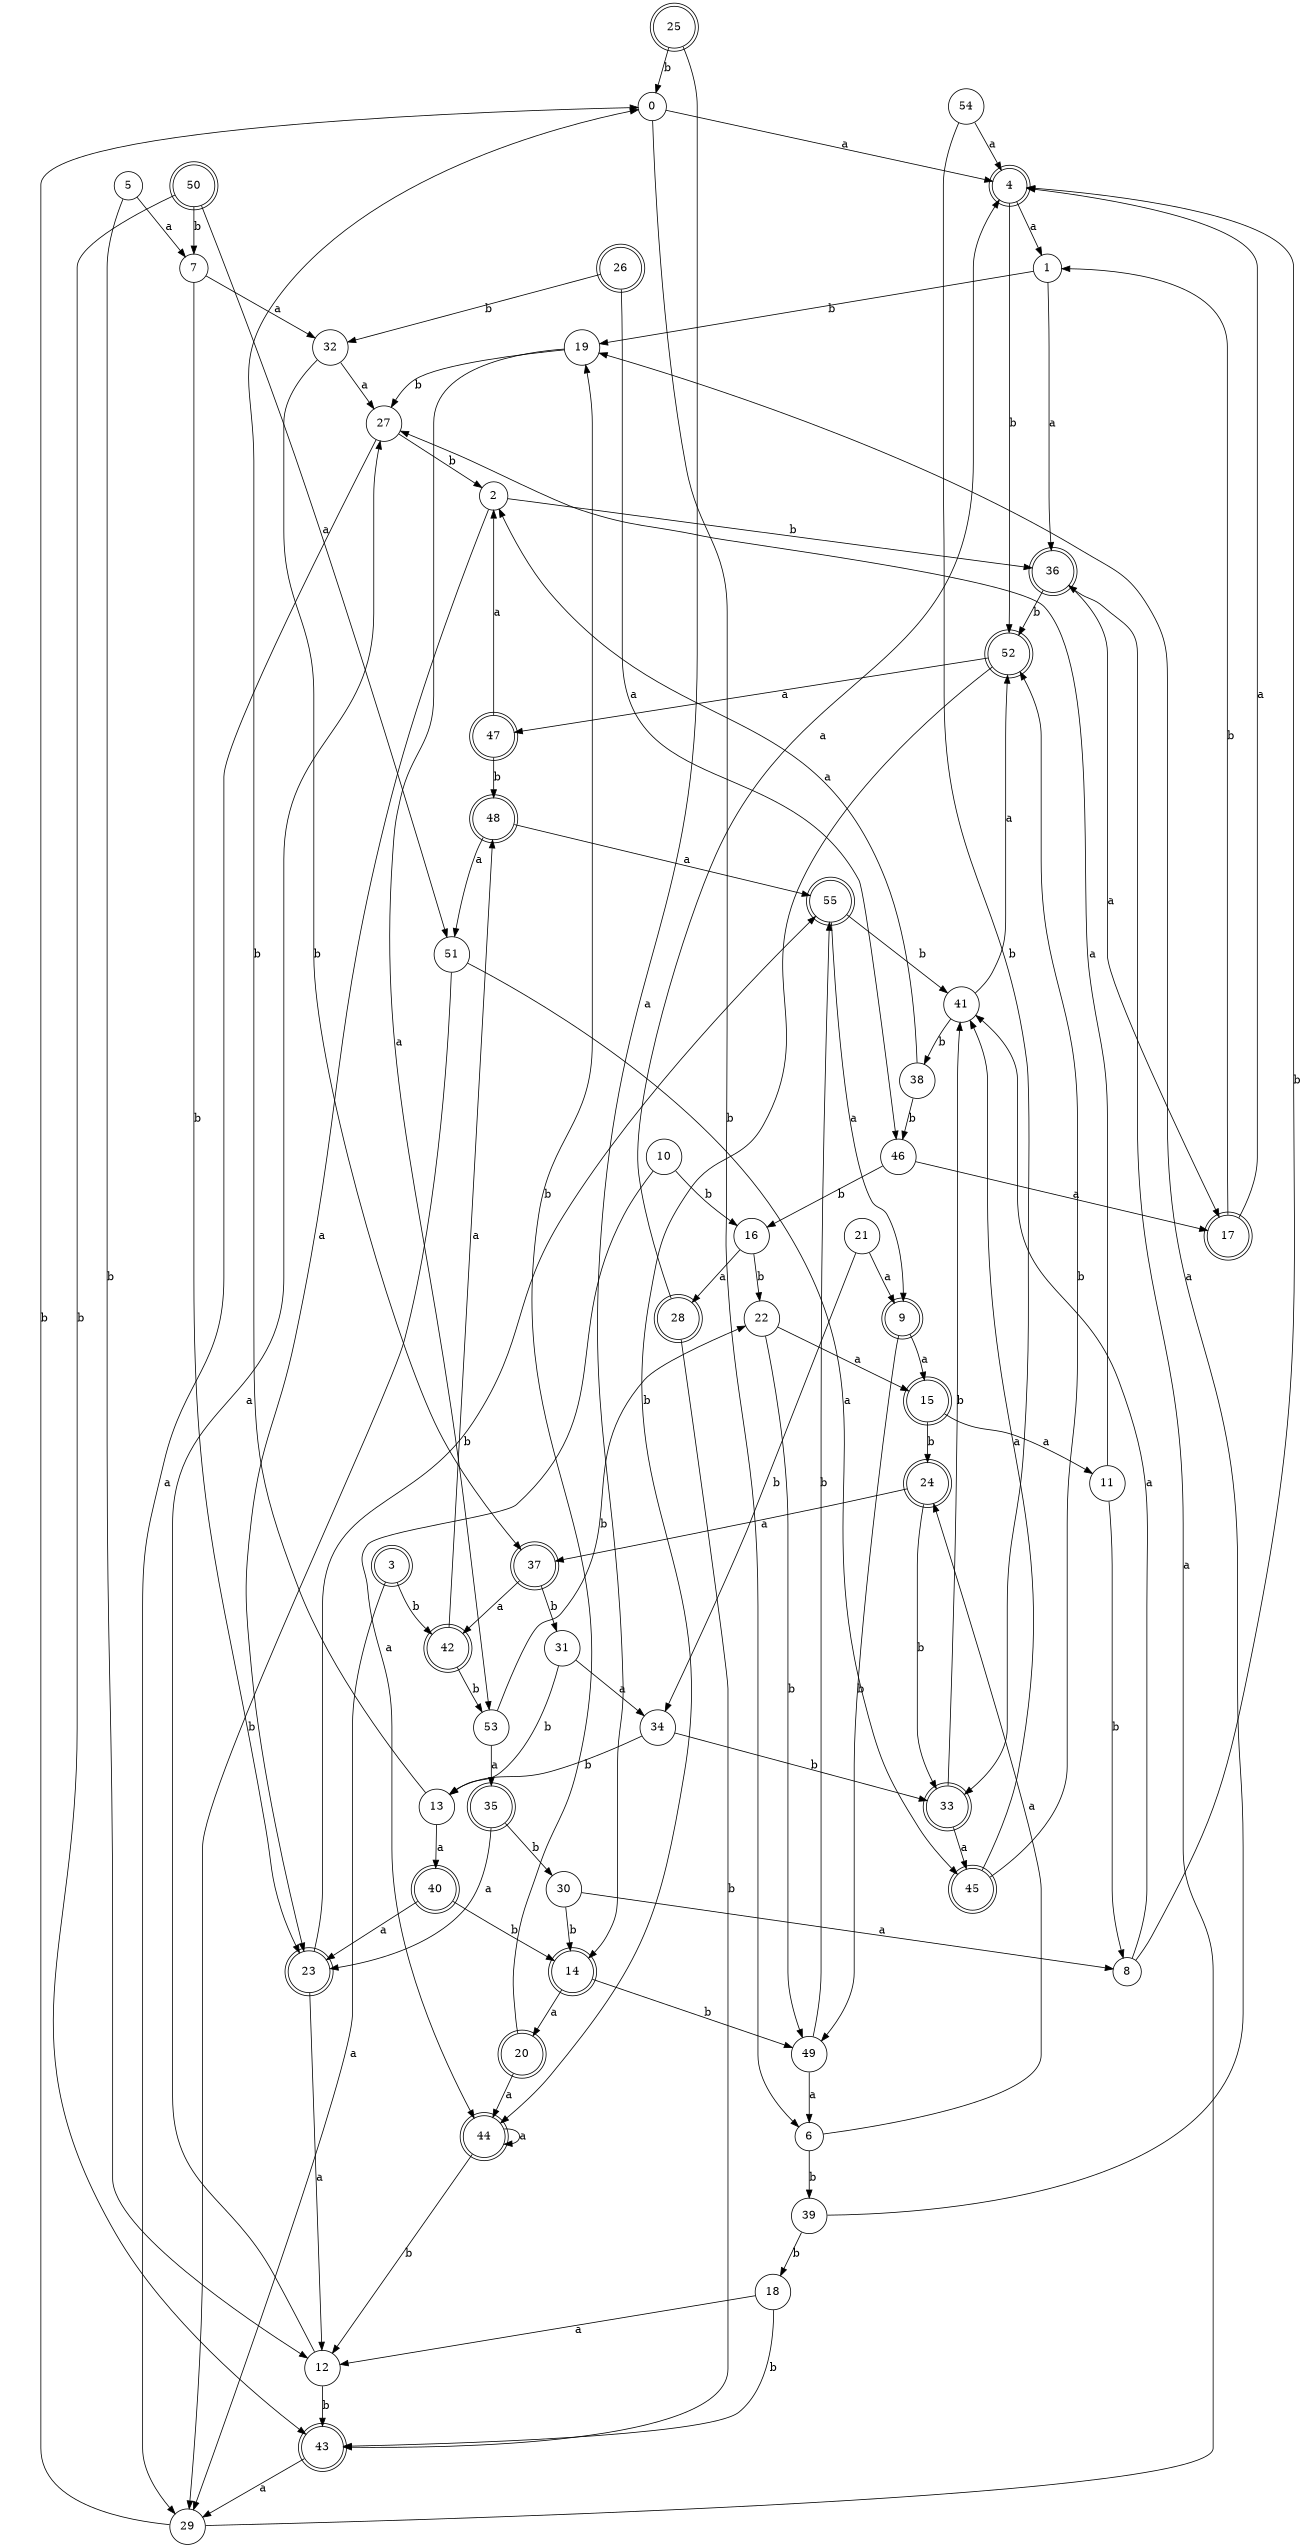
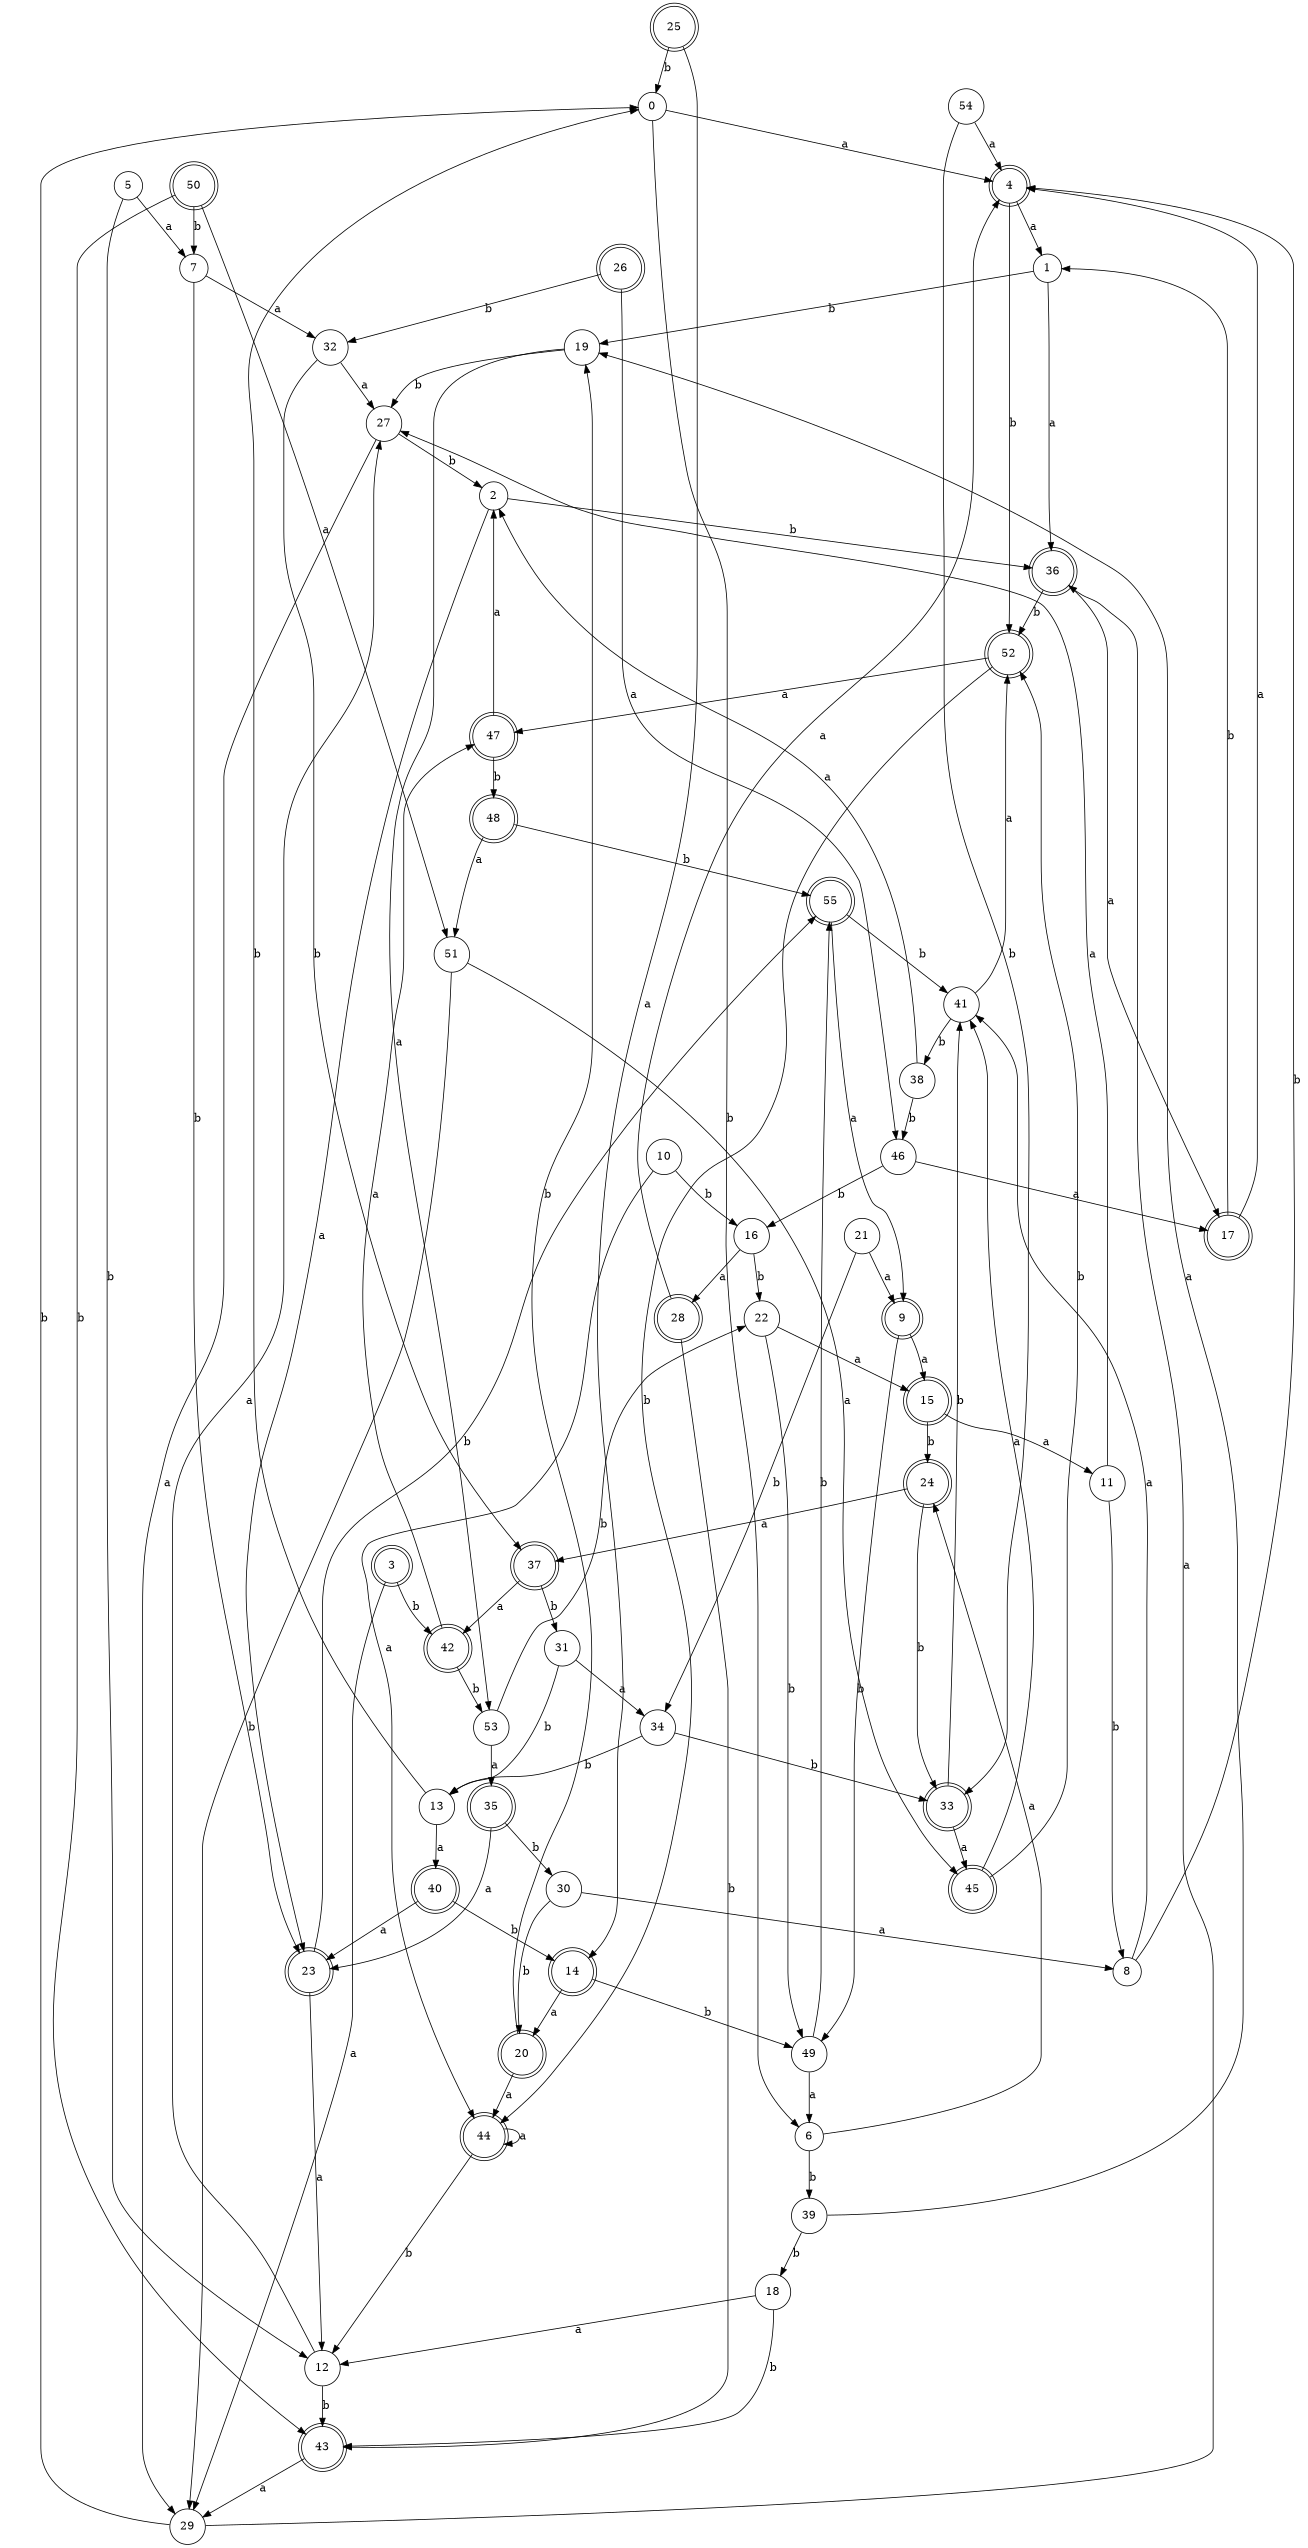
edge "48" -> "55": label "a" -> "b"
edge "42" -> "48": now "42" -> "47"
edge "30" -> "14": now "30" -> "20"
